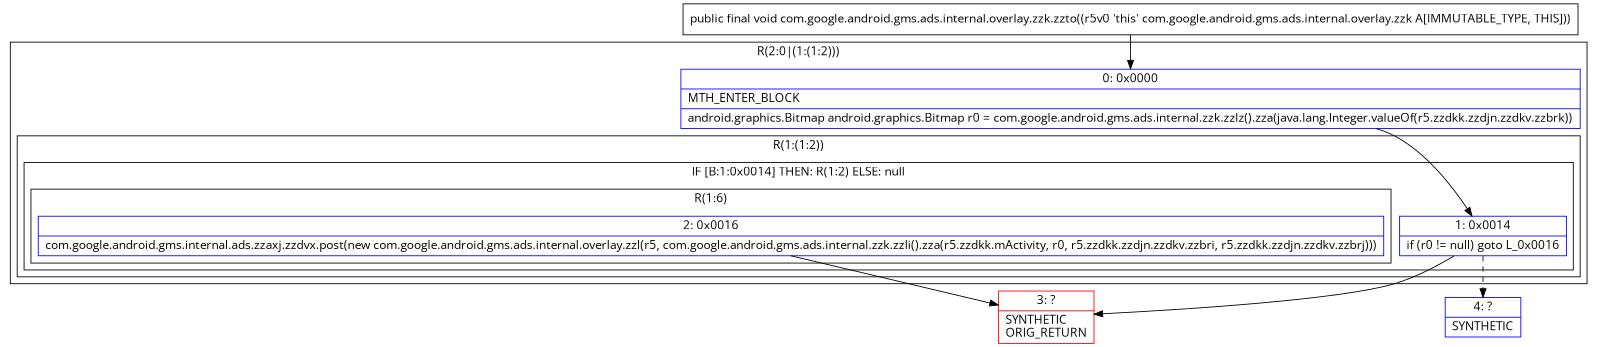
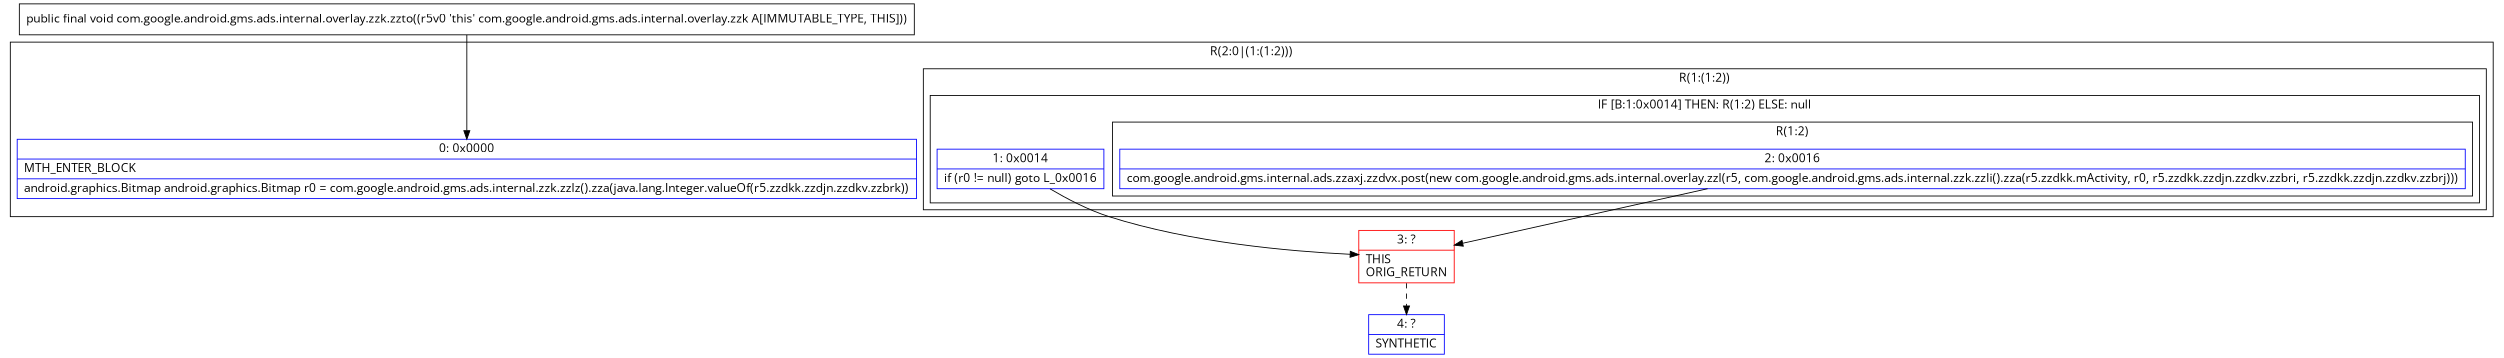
edge "0: 0x0000" -> "1: 0x0014": removed
cluster "R(1:6)": label "R(1:6)" -> "R(1:2)"
edge "1: 0x0014" -> "4: ?": now "3: ?" -> "4: ?"
node "3: ?": text "SYNTHETIC" -> "THIS"
